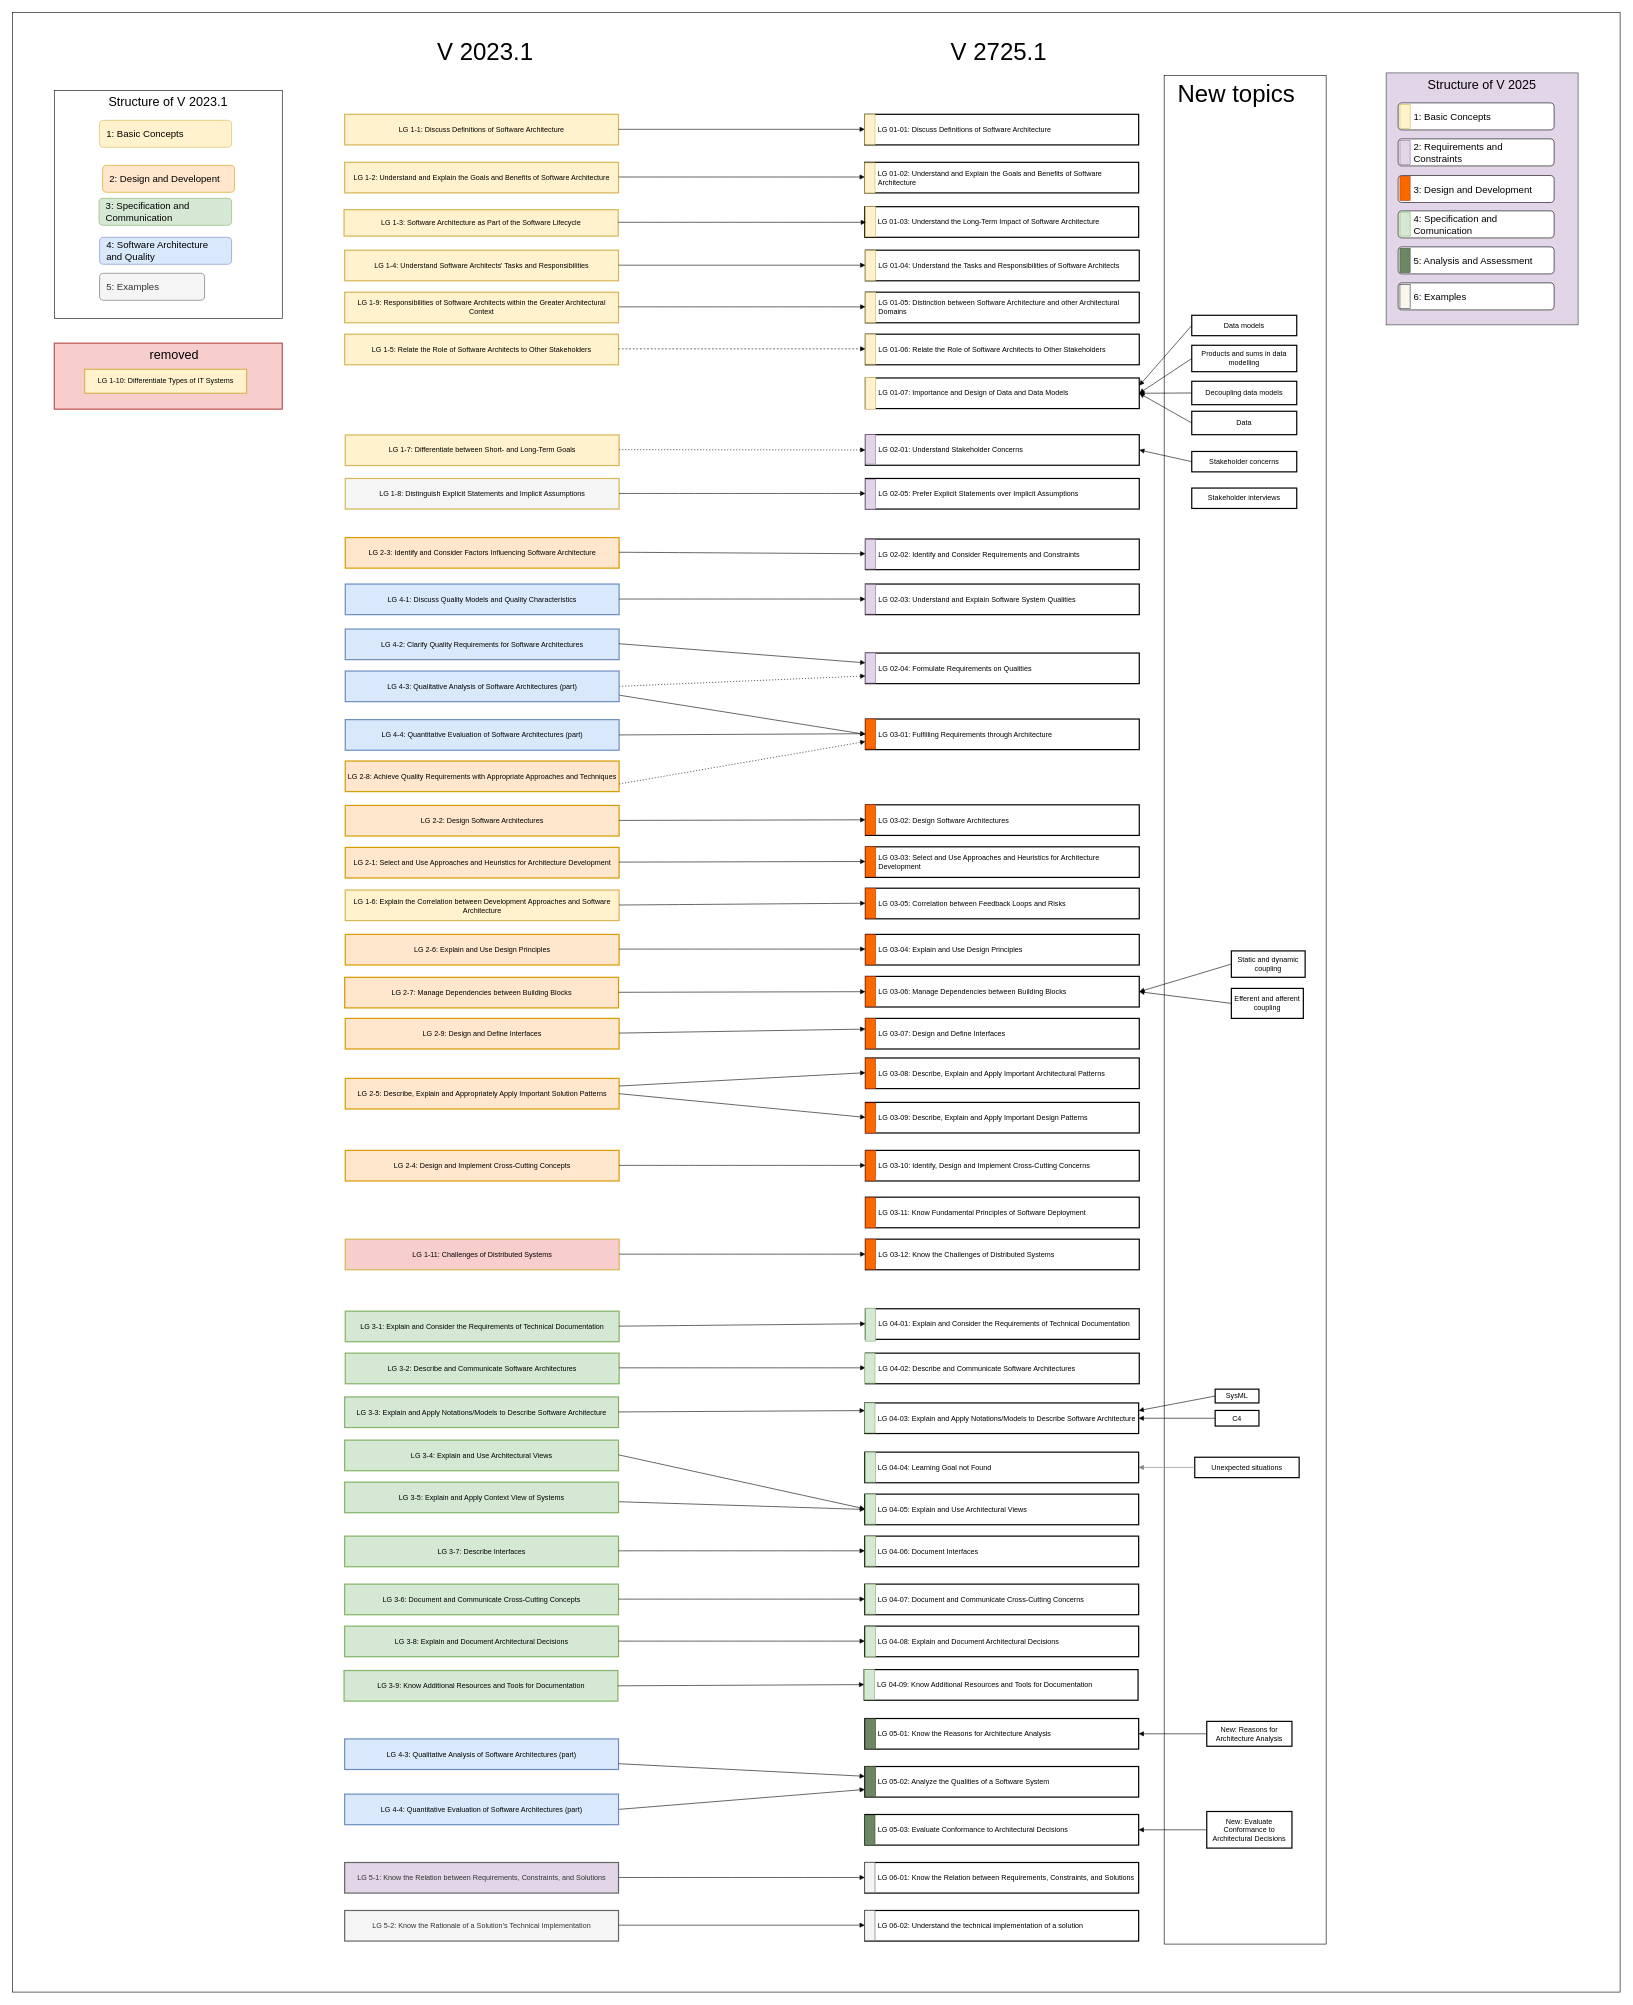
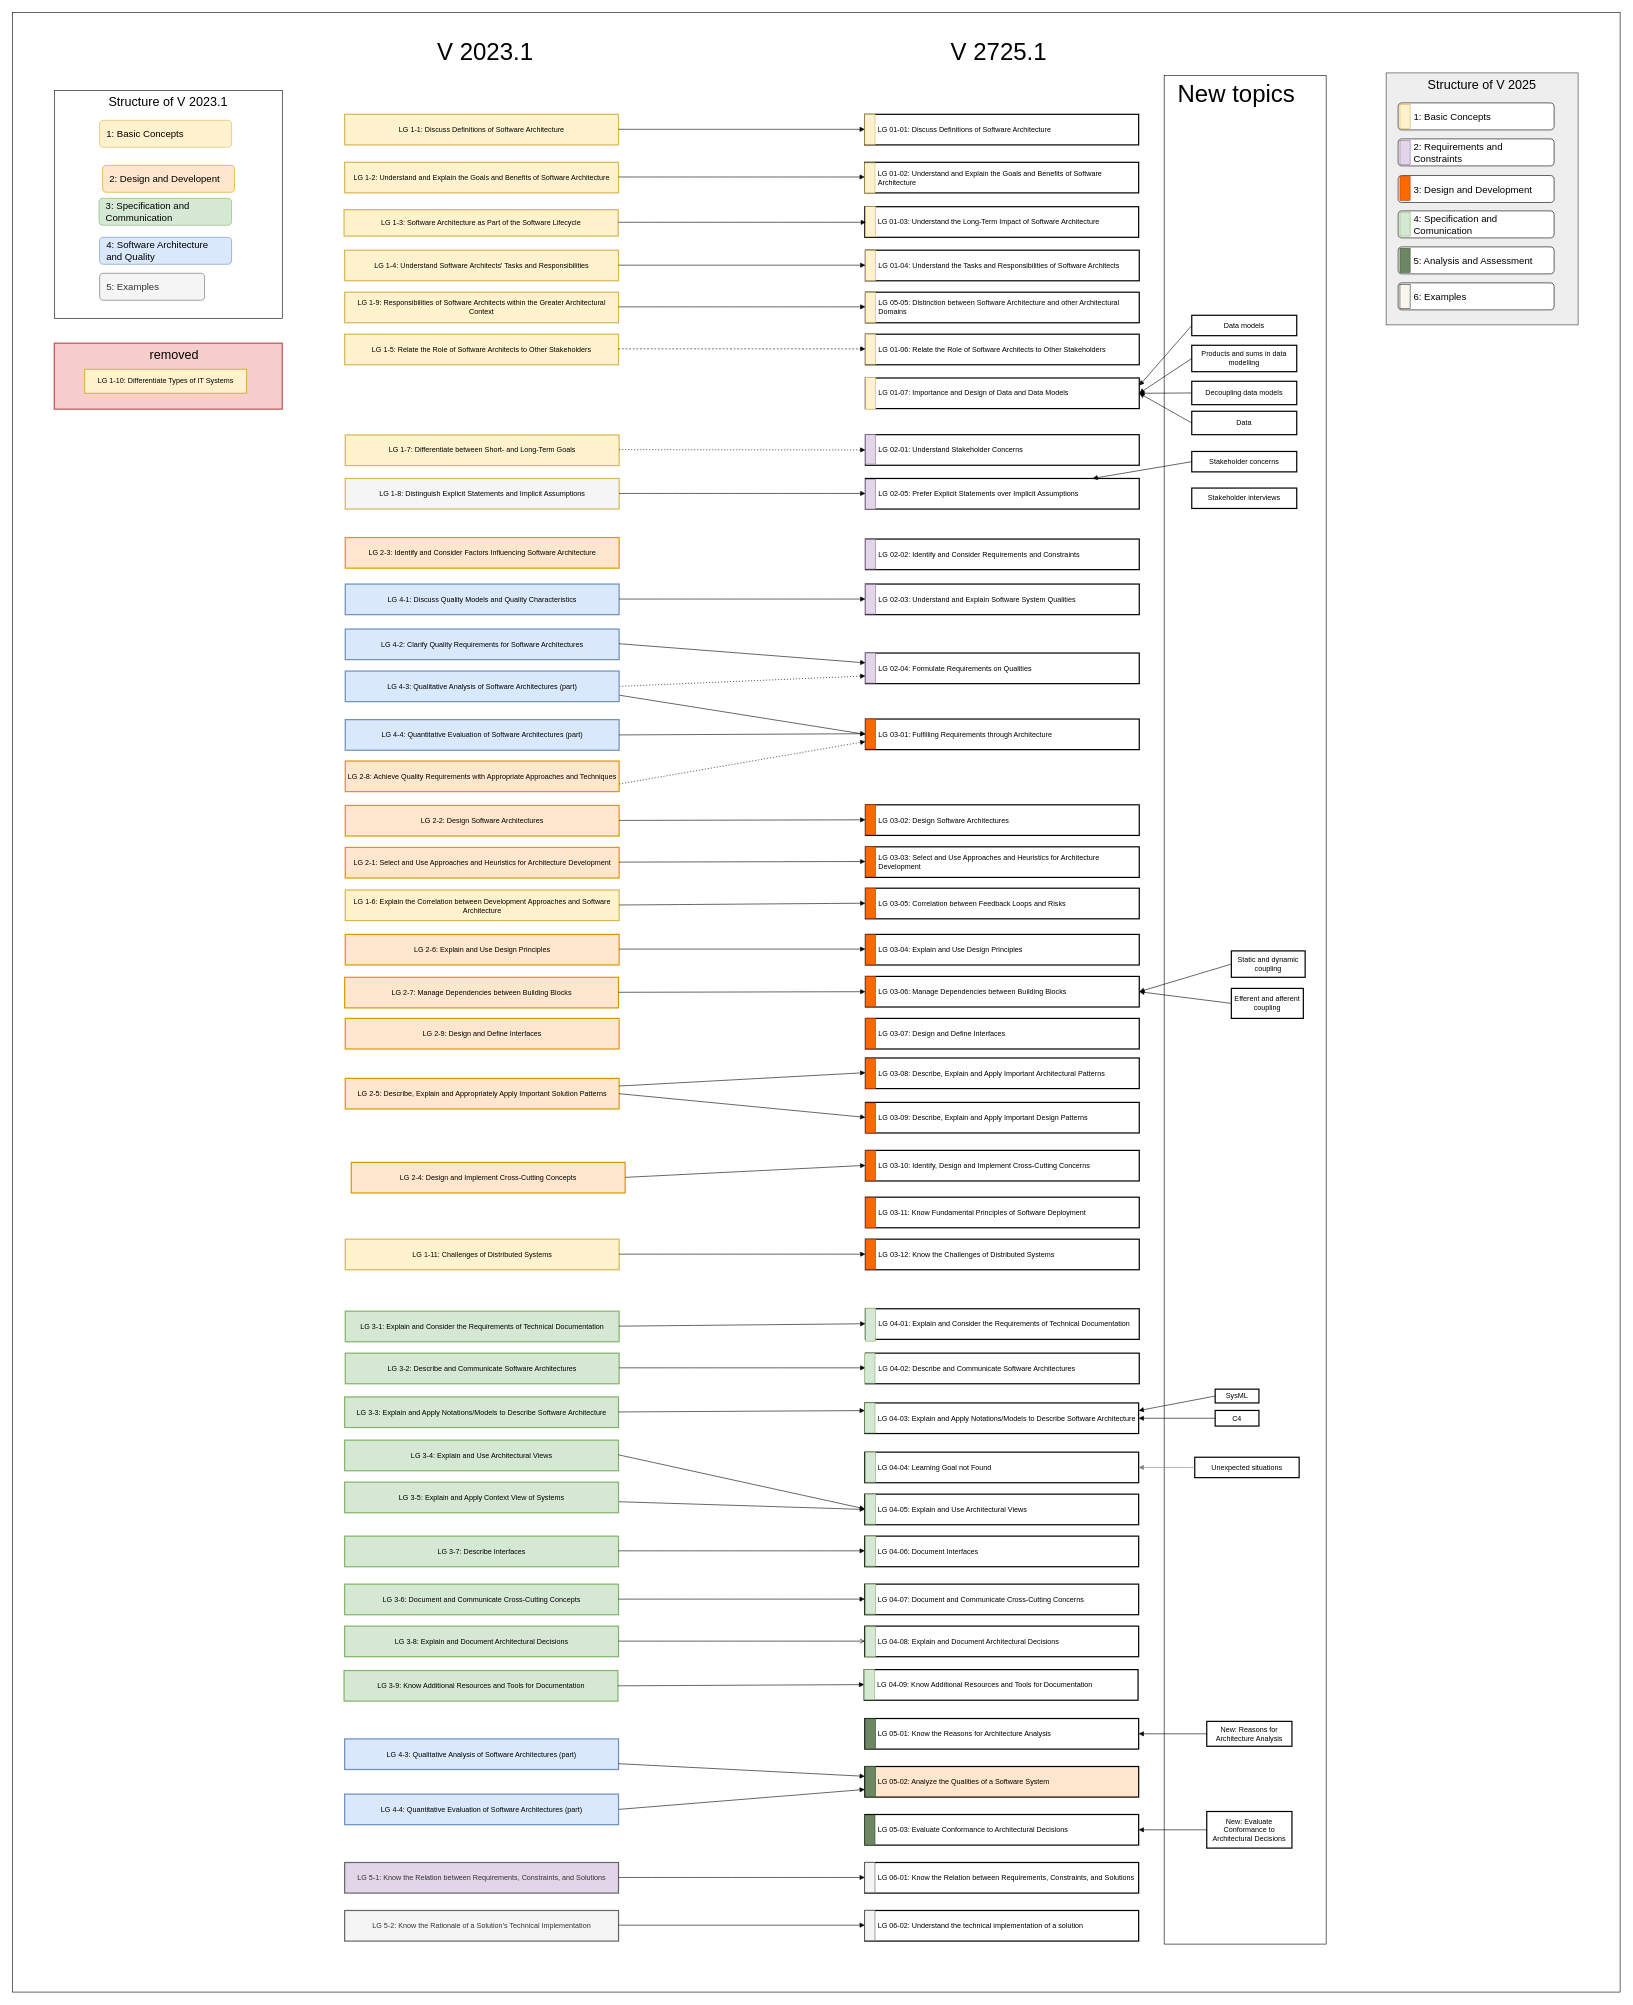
node "Structure of V 2025": fillcolor #e1d5e7 -> #eeeeee
node "LG 01-05: Distinction between Software Architecture and other Architectural Domains": label "LG 01-05: Distinction between Software Architecture and other Architectural Domains" -> "LG 05-05: Distinction between Software Architecture and other Architectural Domains"
edge "Stakeholder concerns" -> "LG 02-01: Understand Stakeholder Concerns": now "Stakeholder concerns" -> "LG 02-05: Prefer Explicit Statements over Implicit Assumptions"
edge "LG 2-3: Identify and Consider Factors Influencing Software Architecture" -> "LG 02-02: Identify and Consider Requirements and Constraints": removed
edge "LG 2-9: Design and Define Interfaces" -> "LG 03-07: Design and Define Interfaces": removed
node "LG 2-4: Design and Implement Cross-Cutting Concepts": moved (482, 1166) -> (488, 1178)
node "LG 1-11: Challenges of Distributed Systems": fillcolor #f8cecc -> #fff2cc
edge "LG 3-8: Explain and Document Architectural Decisions" -> "LG 04-08: Explain and Document Architectural Decisions": arrowhead block -> open
node "LG 05-02: Analyze the Qualities of a Software System": fillcolor #ffffff -> #ffe6cc
